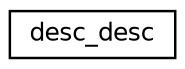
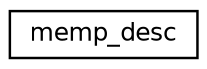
node "desc_desc": label "desc_desc" -> "memp_desc"
